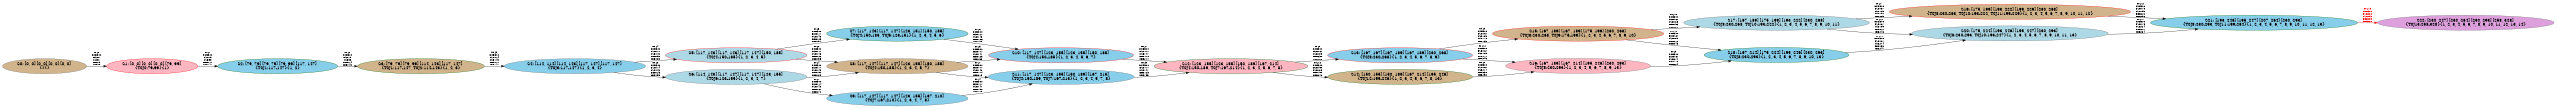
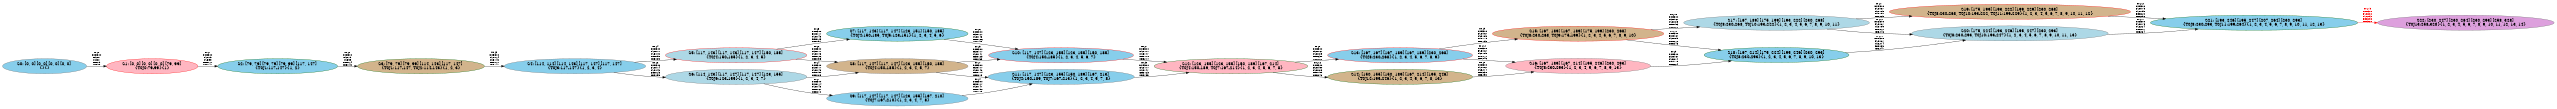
node "S0: [0, 0] [0, 0] [0, 0] [0, 0] {}{}": fillcolor tan -> skyblue
